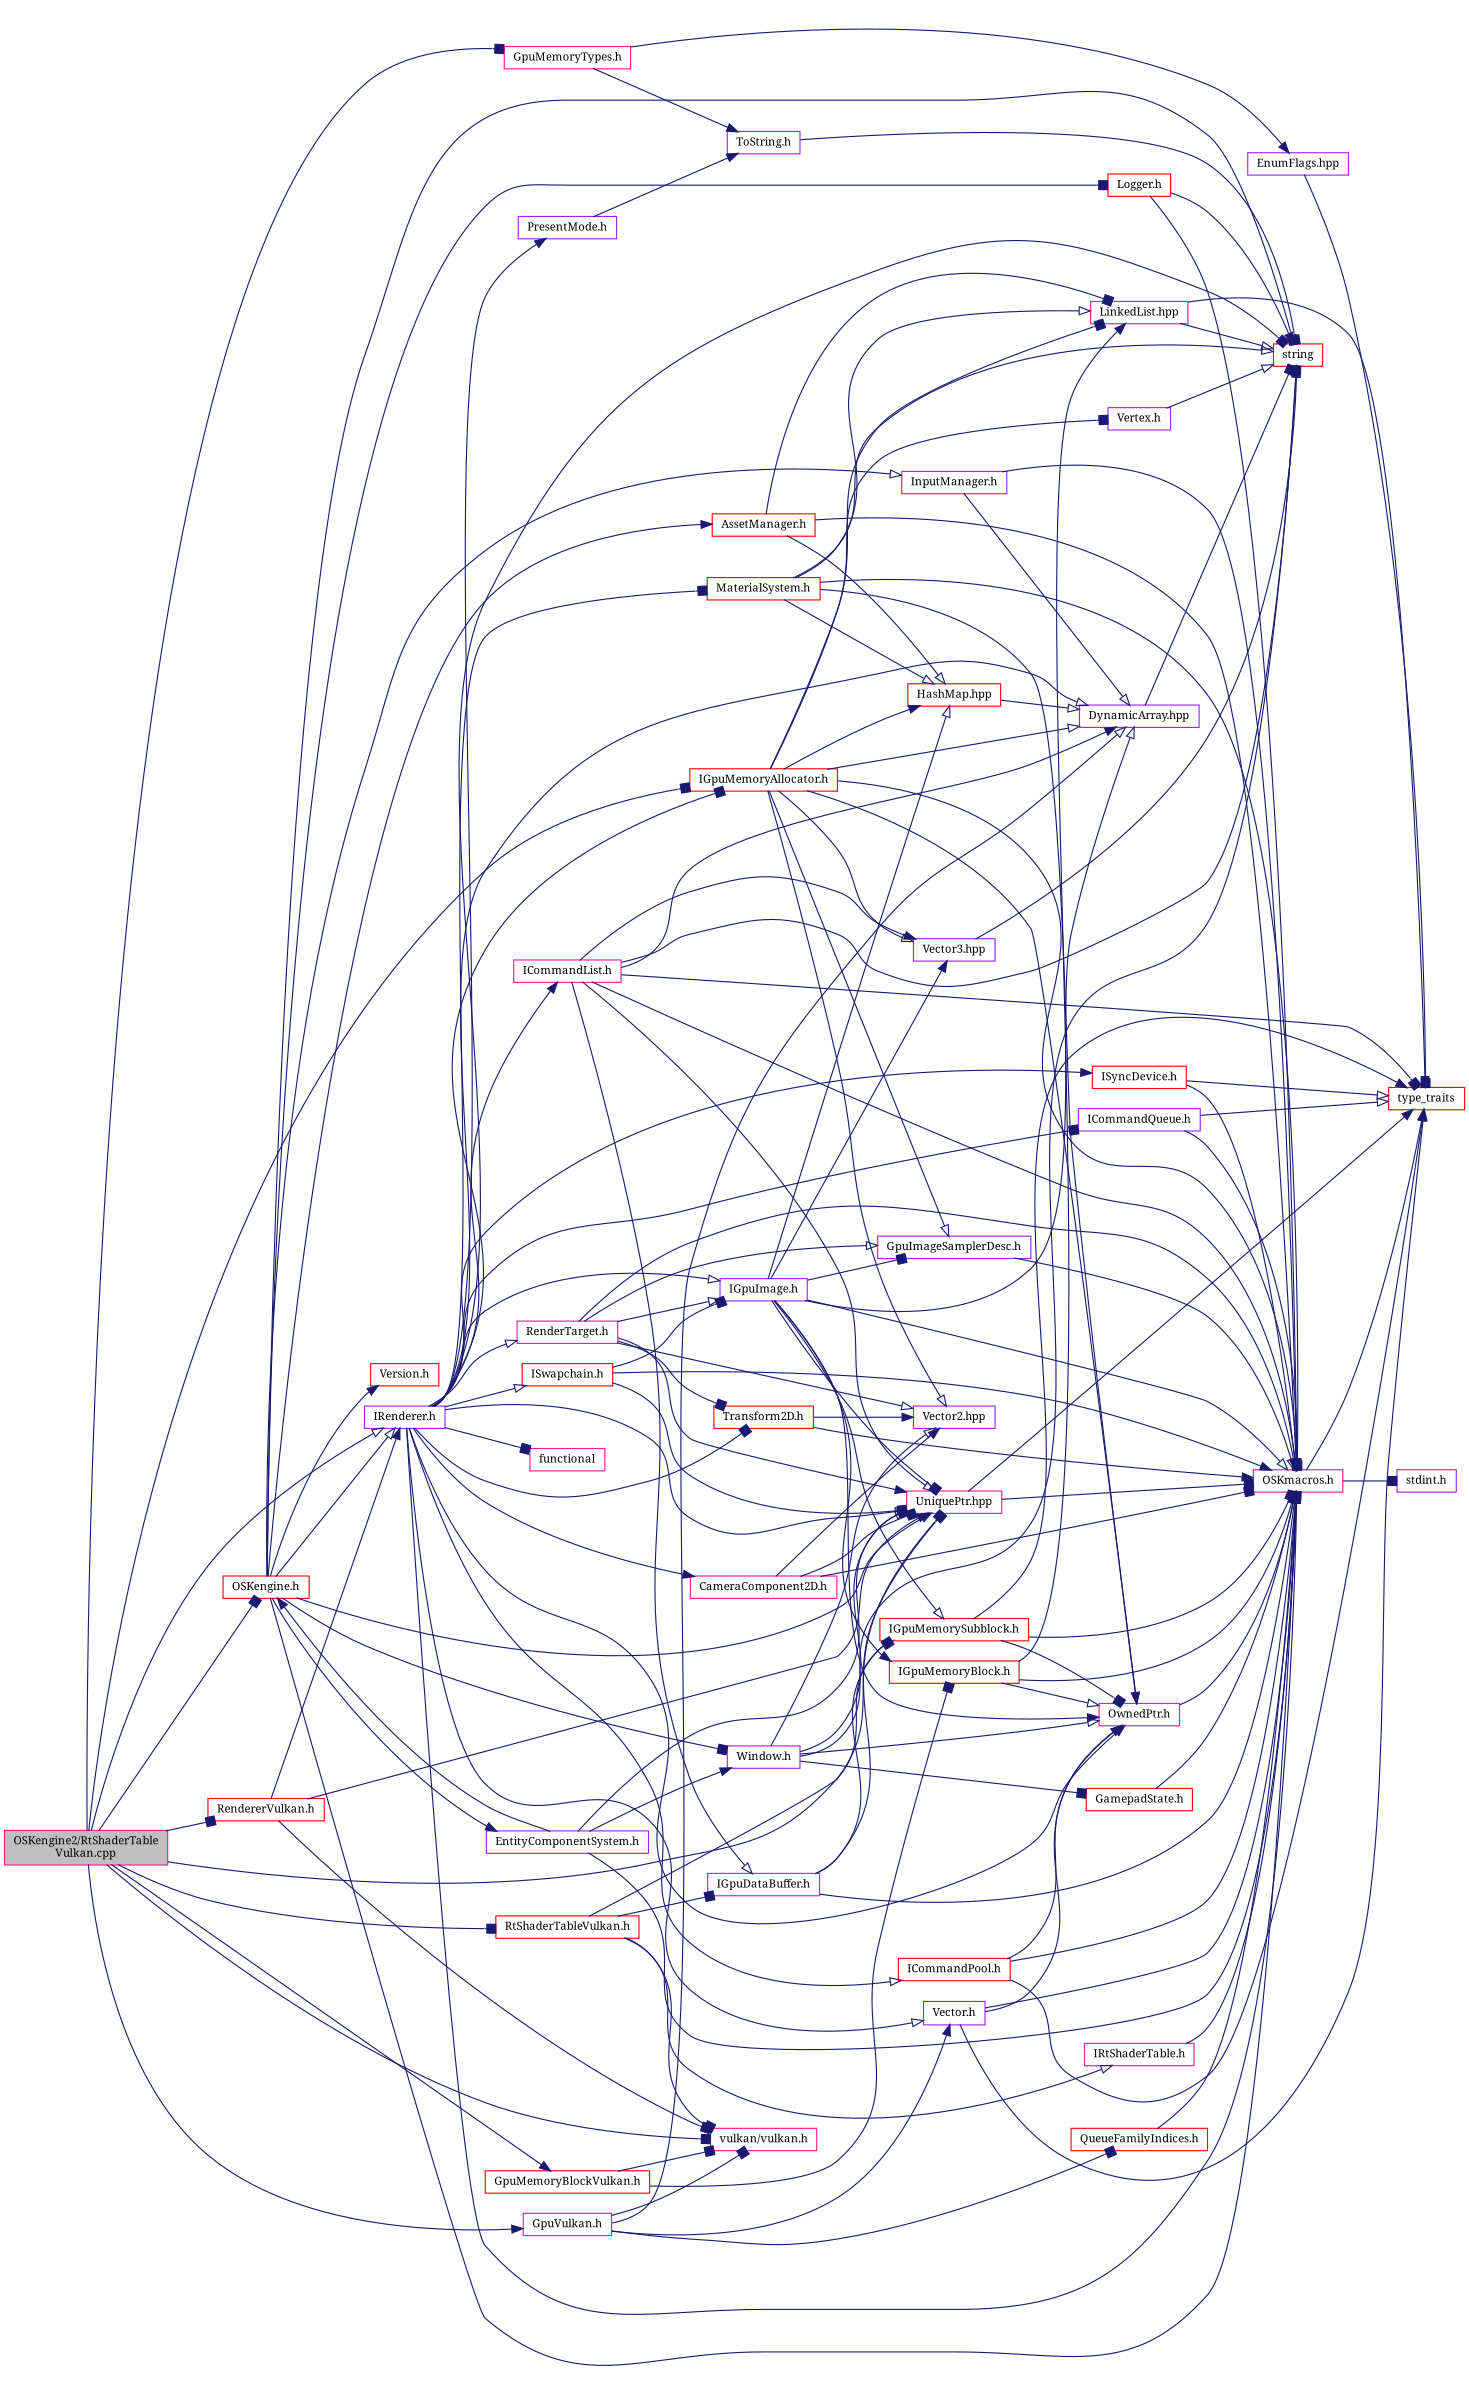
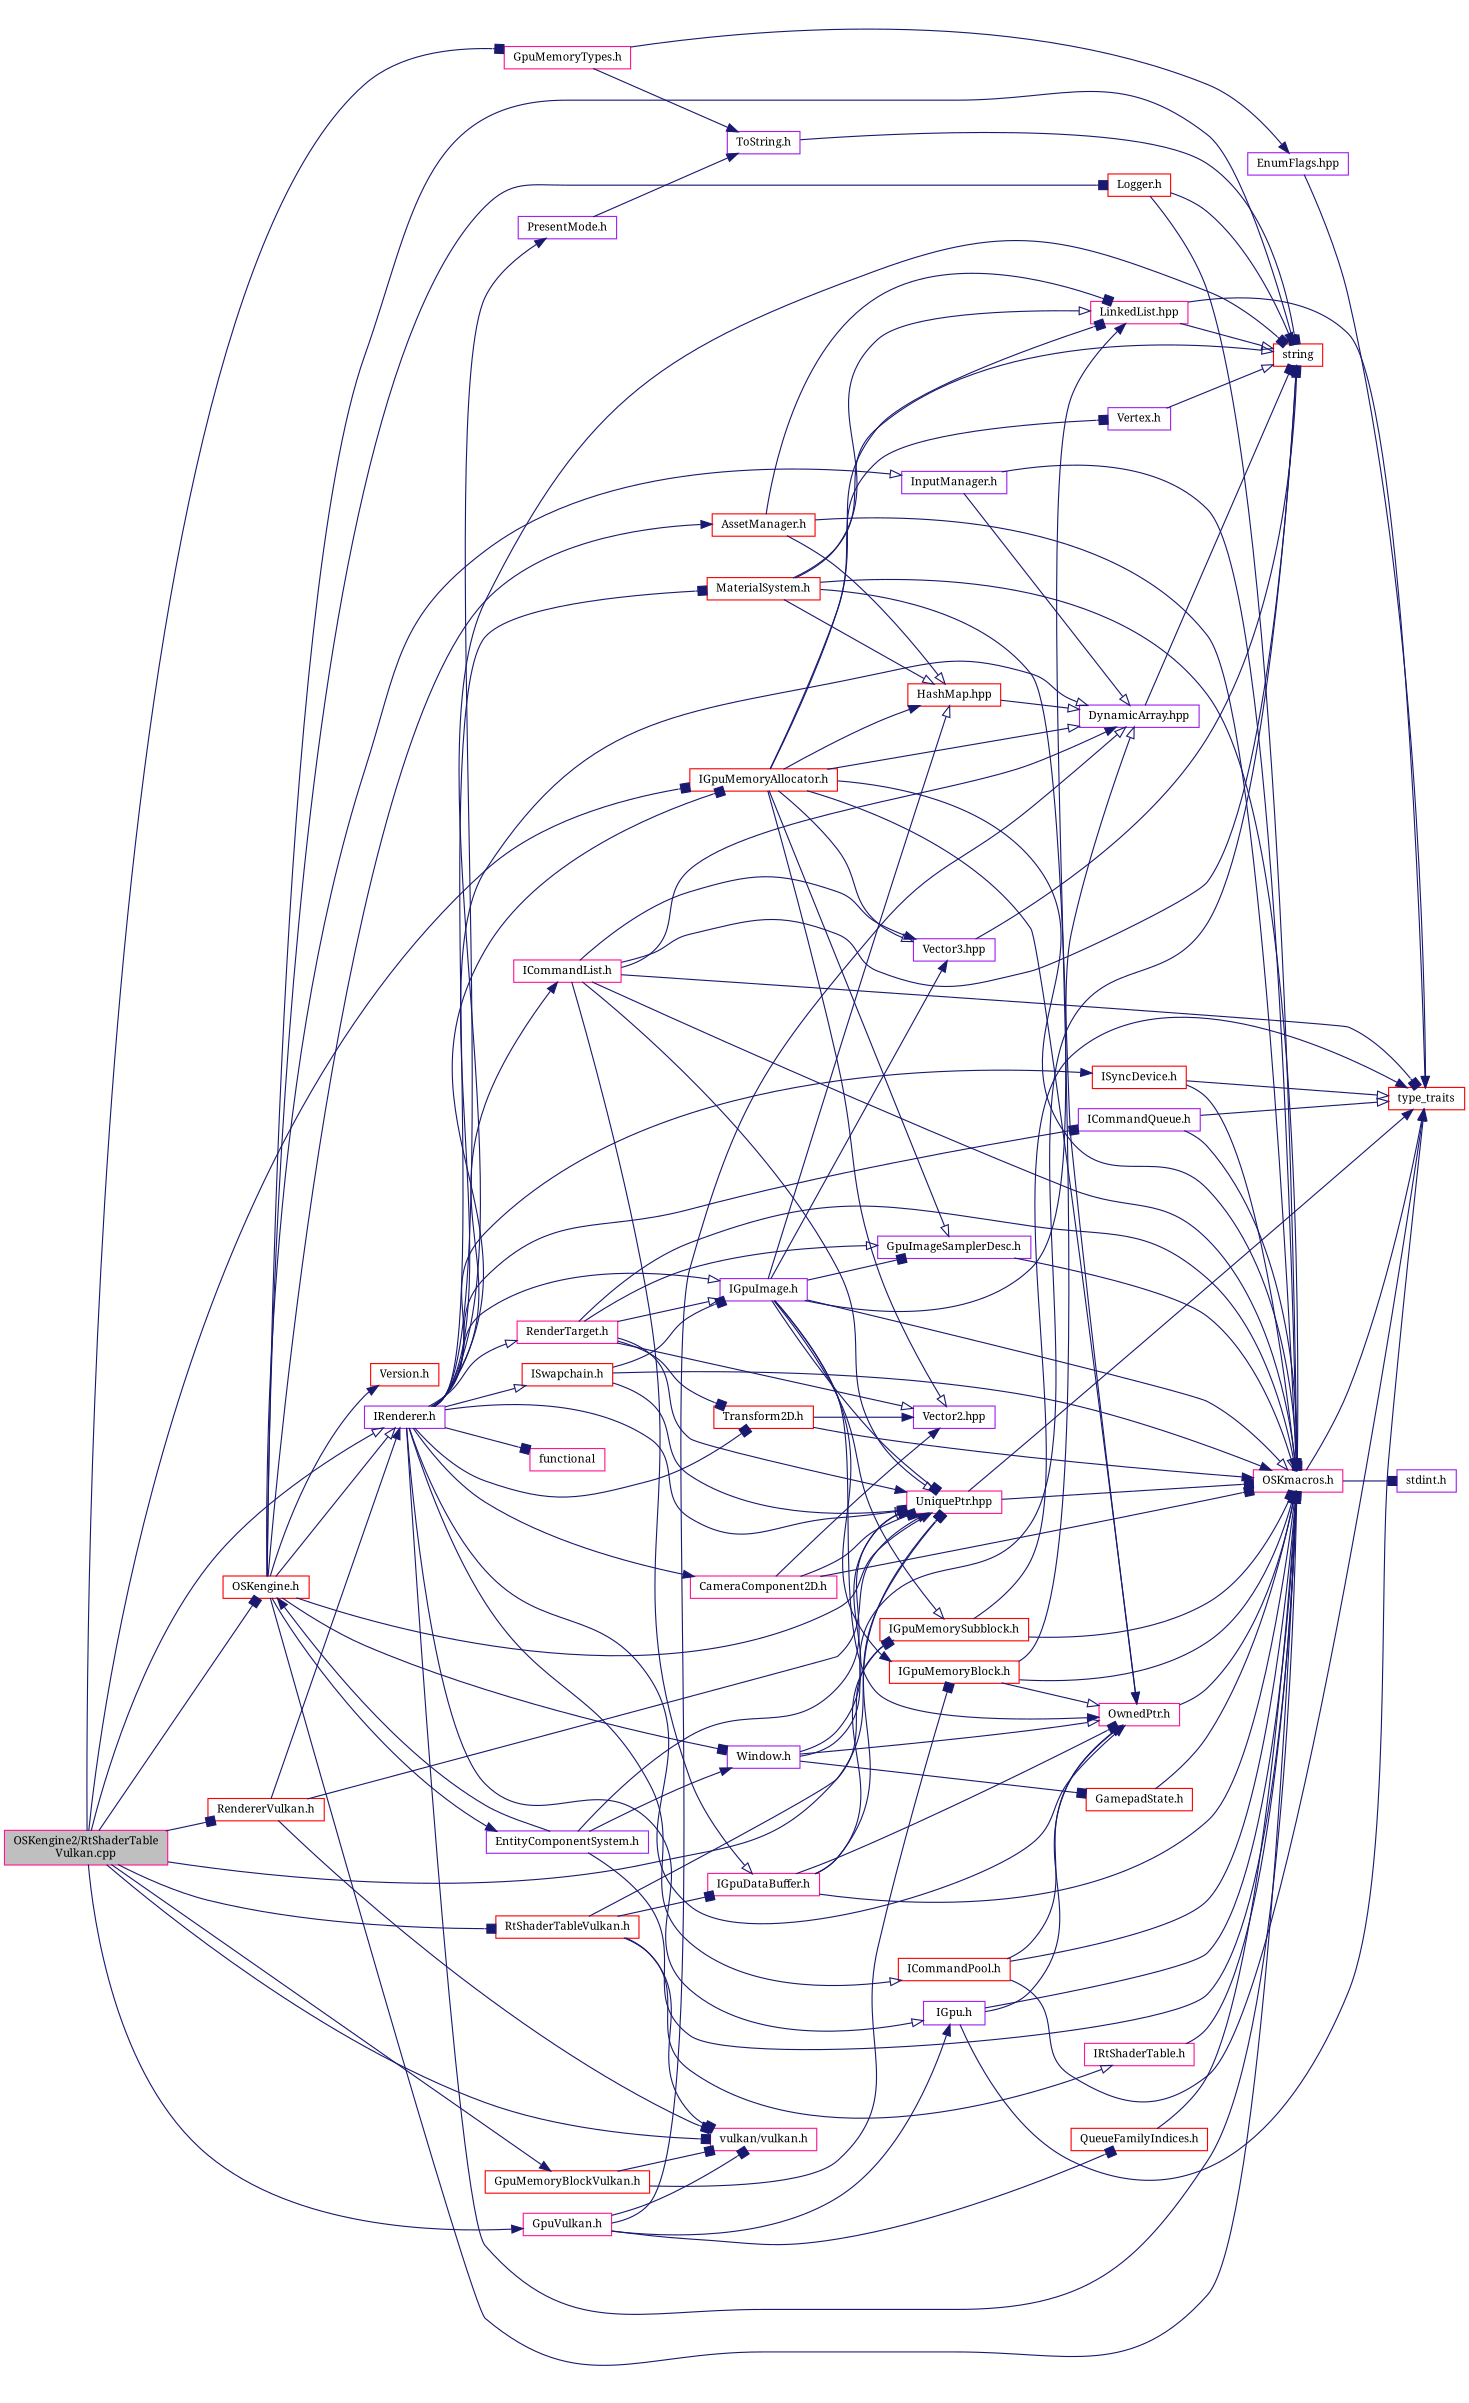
edge "EnumFlags.hpp" -> "type_traits": arrowhead box -> normal
edge "Window.h" -> "Vector2.hpp": removed
edge "IGpuMemorySubblock.h" -> "OwnedPtr.h": now "IGpuDataBuffer.h" -> "OwnedPtr.h"
node "Vector.h": label "Vector.h" -> "IGpu.h"
